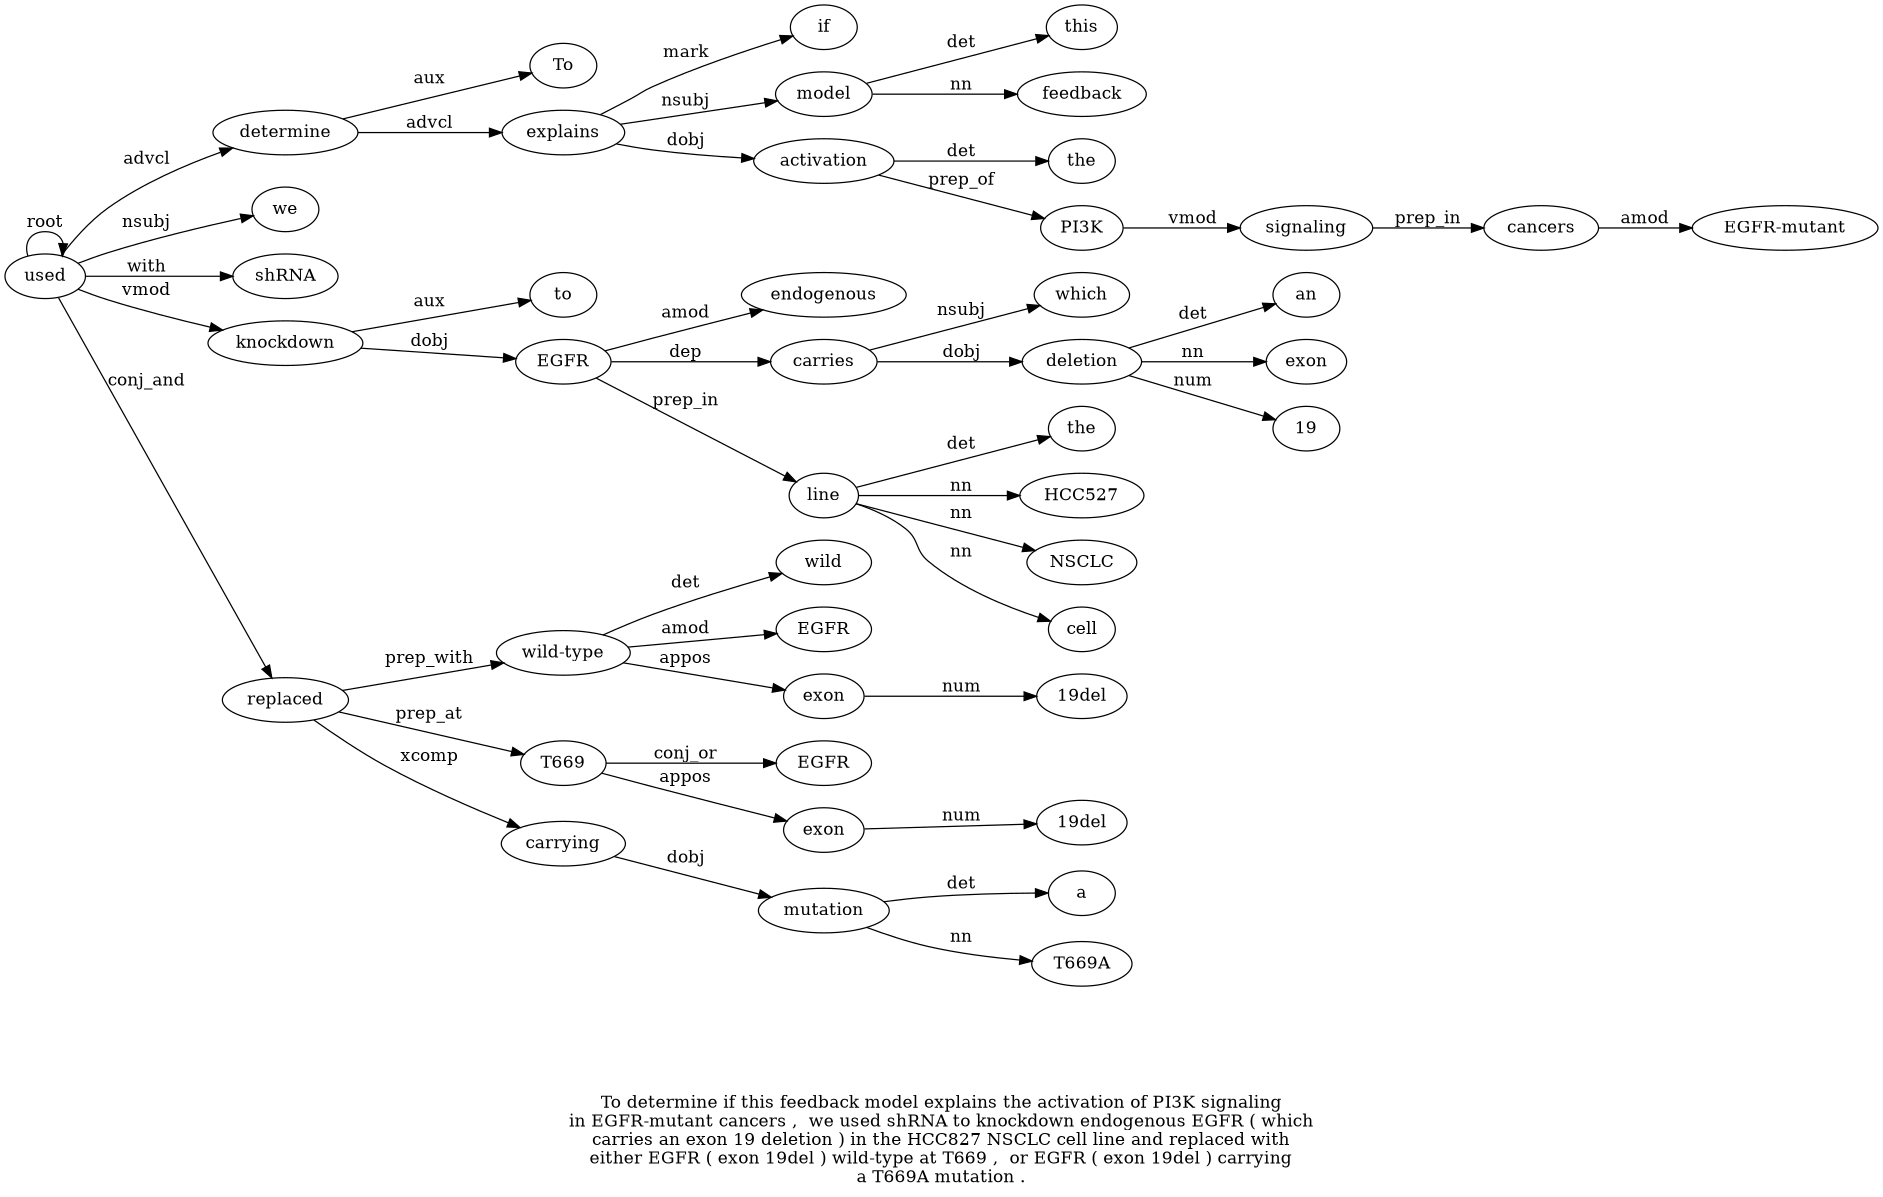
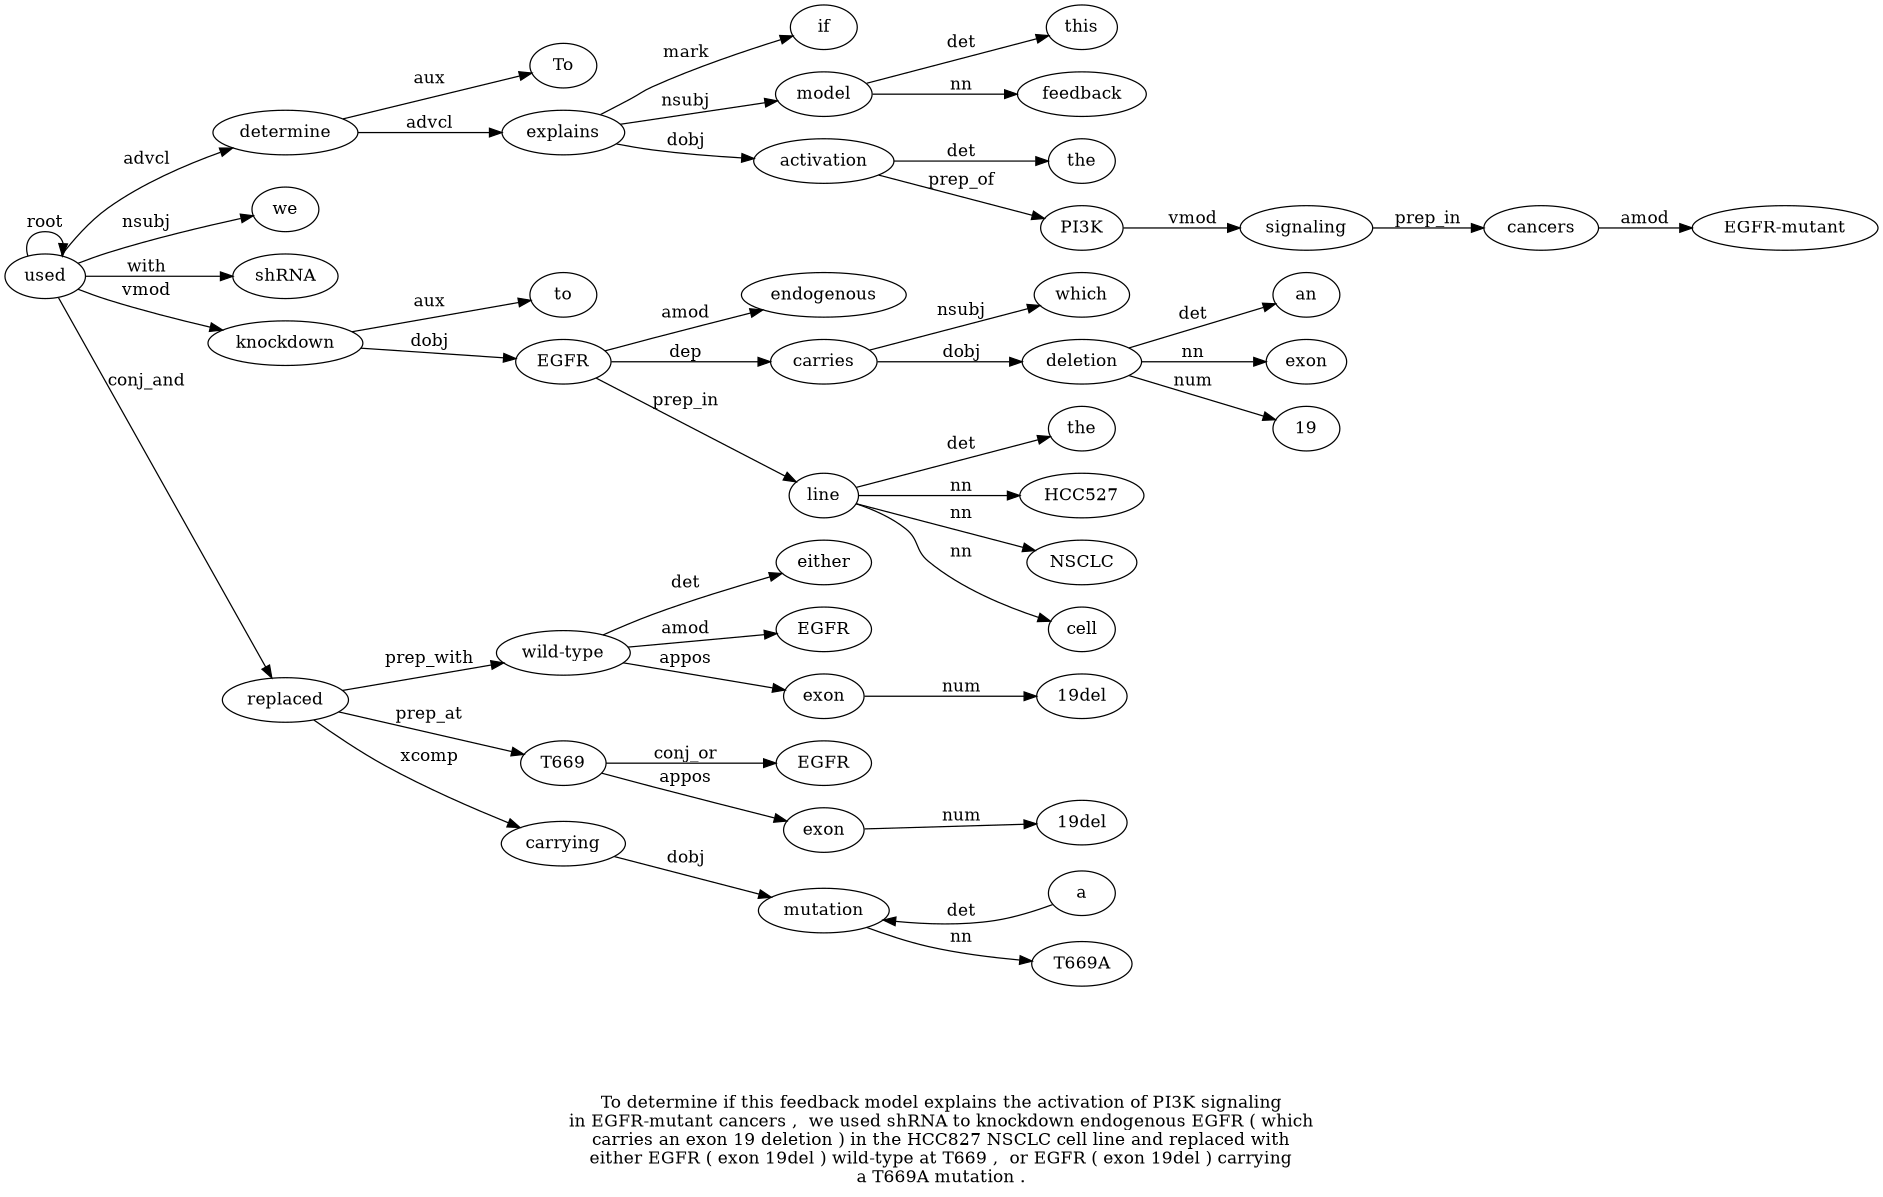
node "wild": label "wild" -> "either"
edge "mutation" -> "a": reversed
